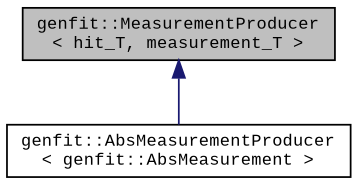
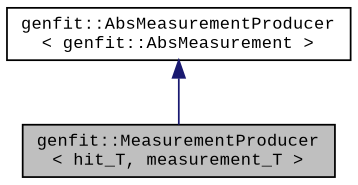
edge "genfit::AbsMeasurementProducer < genfit::AbsMeasurement >" -> "genfit::MeasurementProducer < hit_T, measurement_T >": reversed
